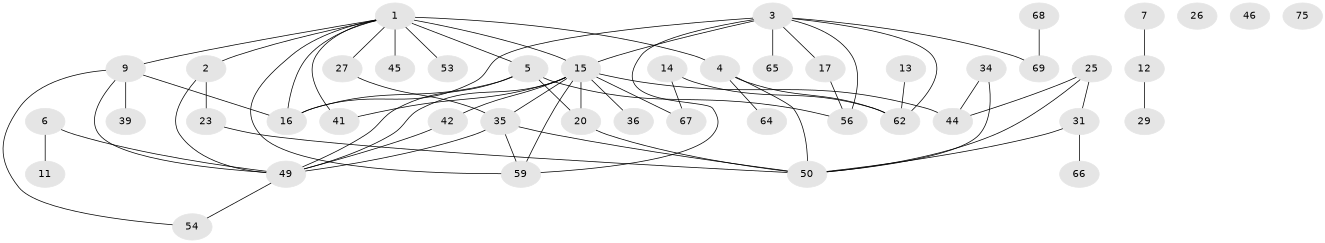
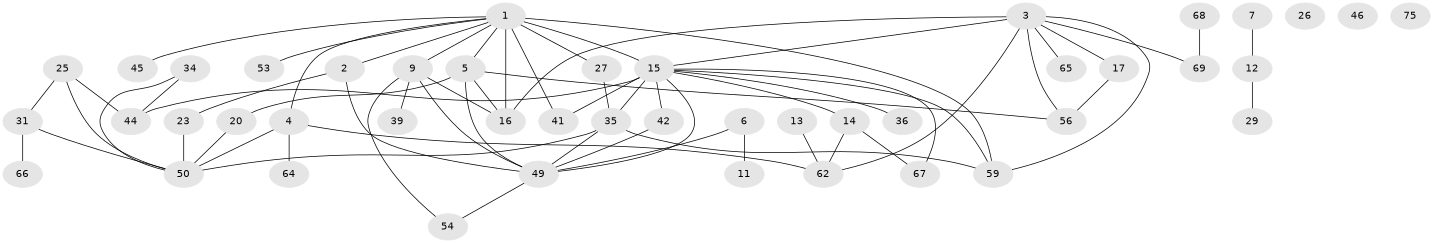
edge "15" -- "20": now "15" -- "14"
